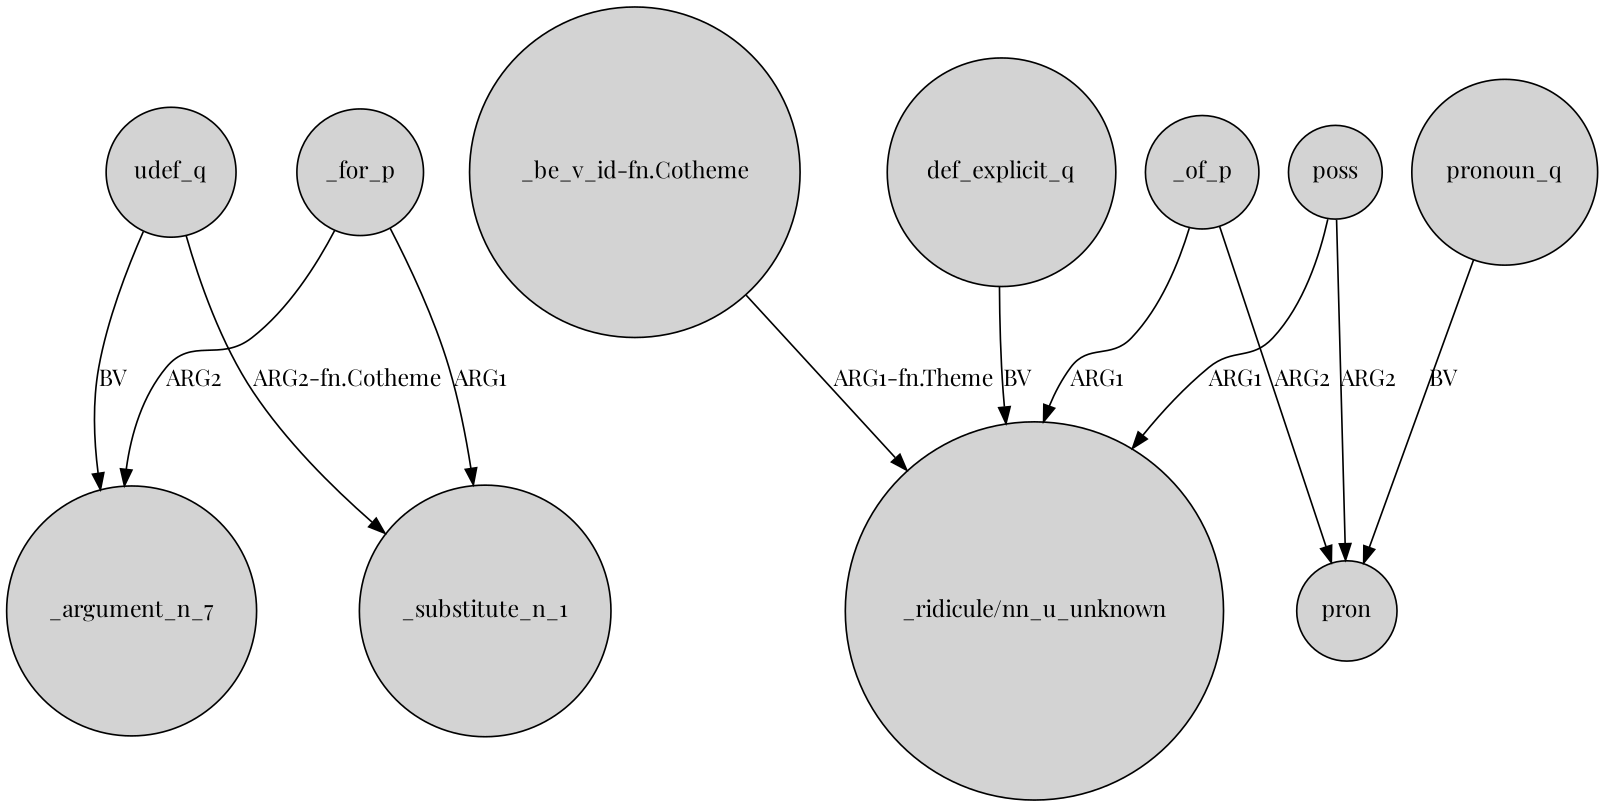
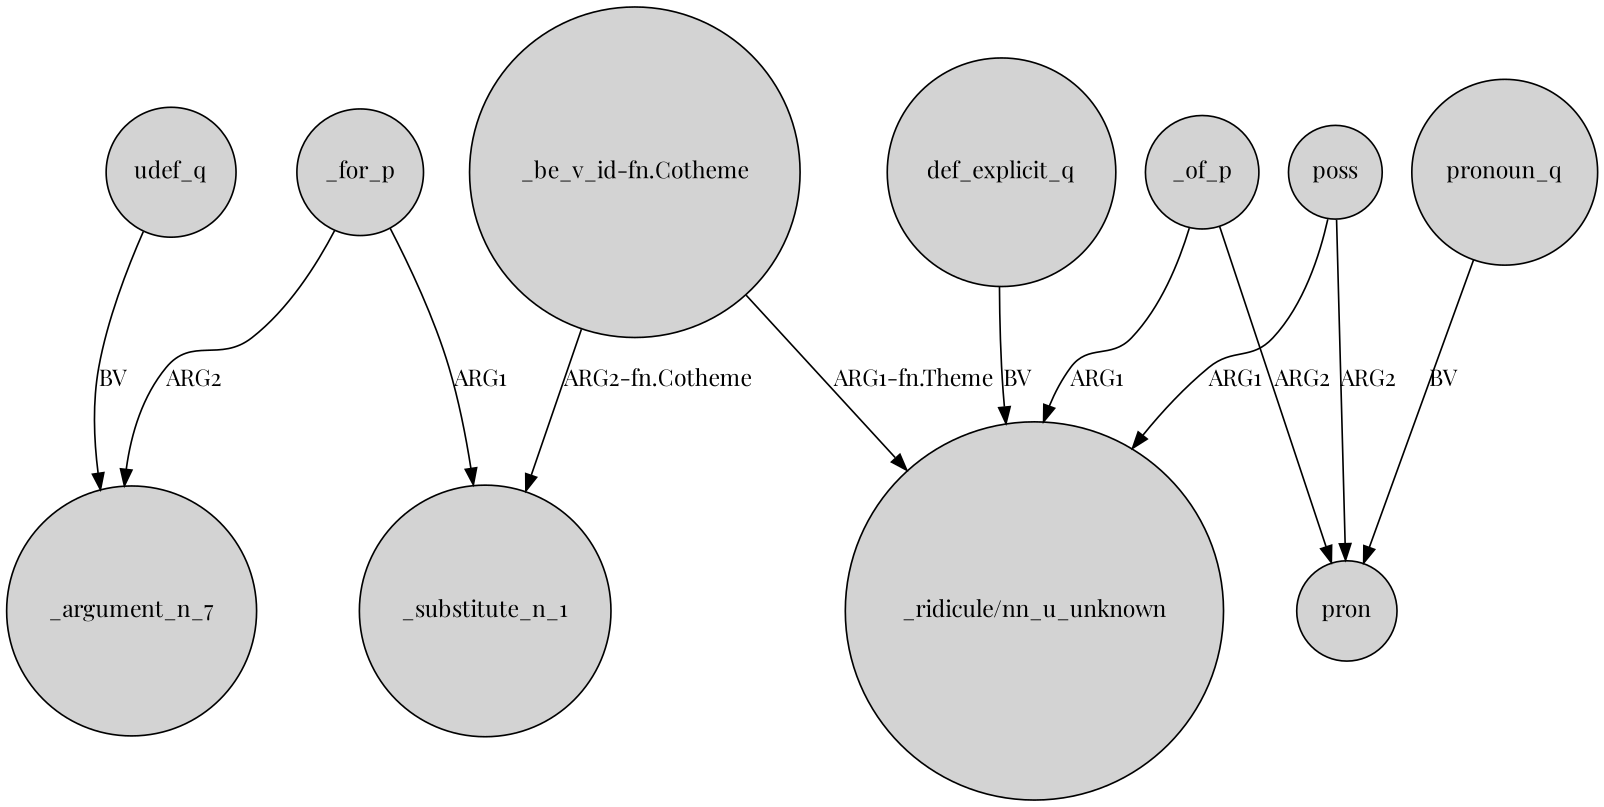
edge "udef_q" -> "_substitute_n_1": now "_be_v_id-fn.Cotheme" -> "_substitute_n_1"
